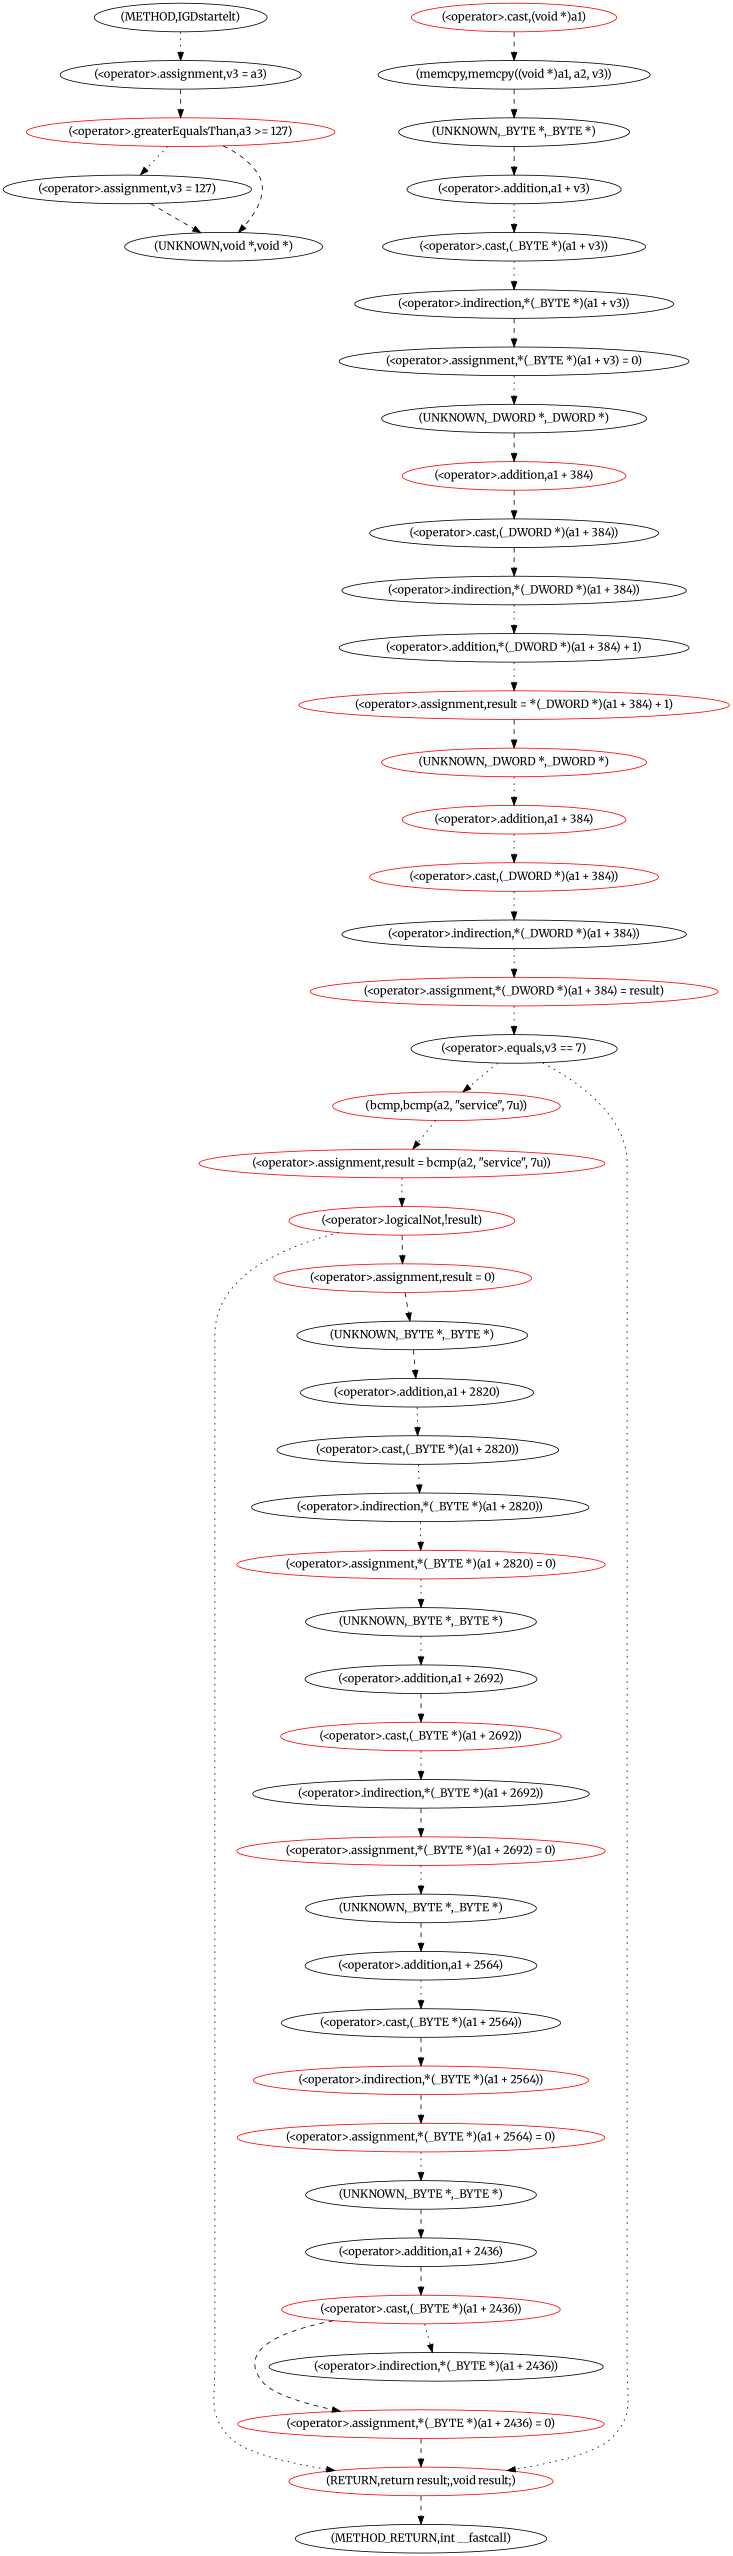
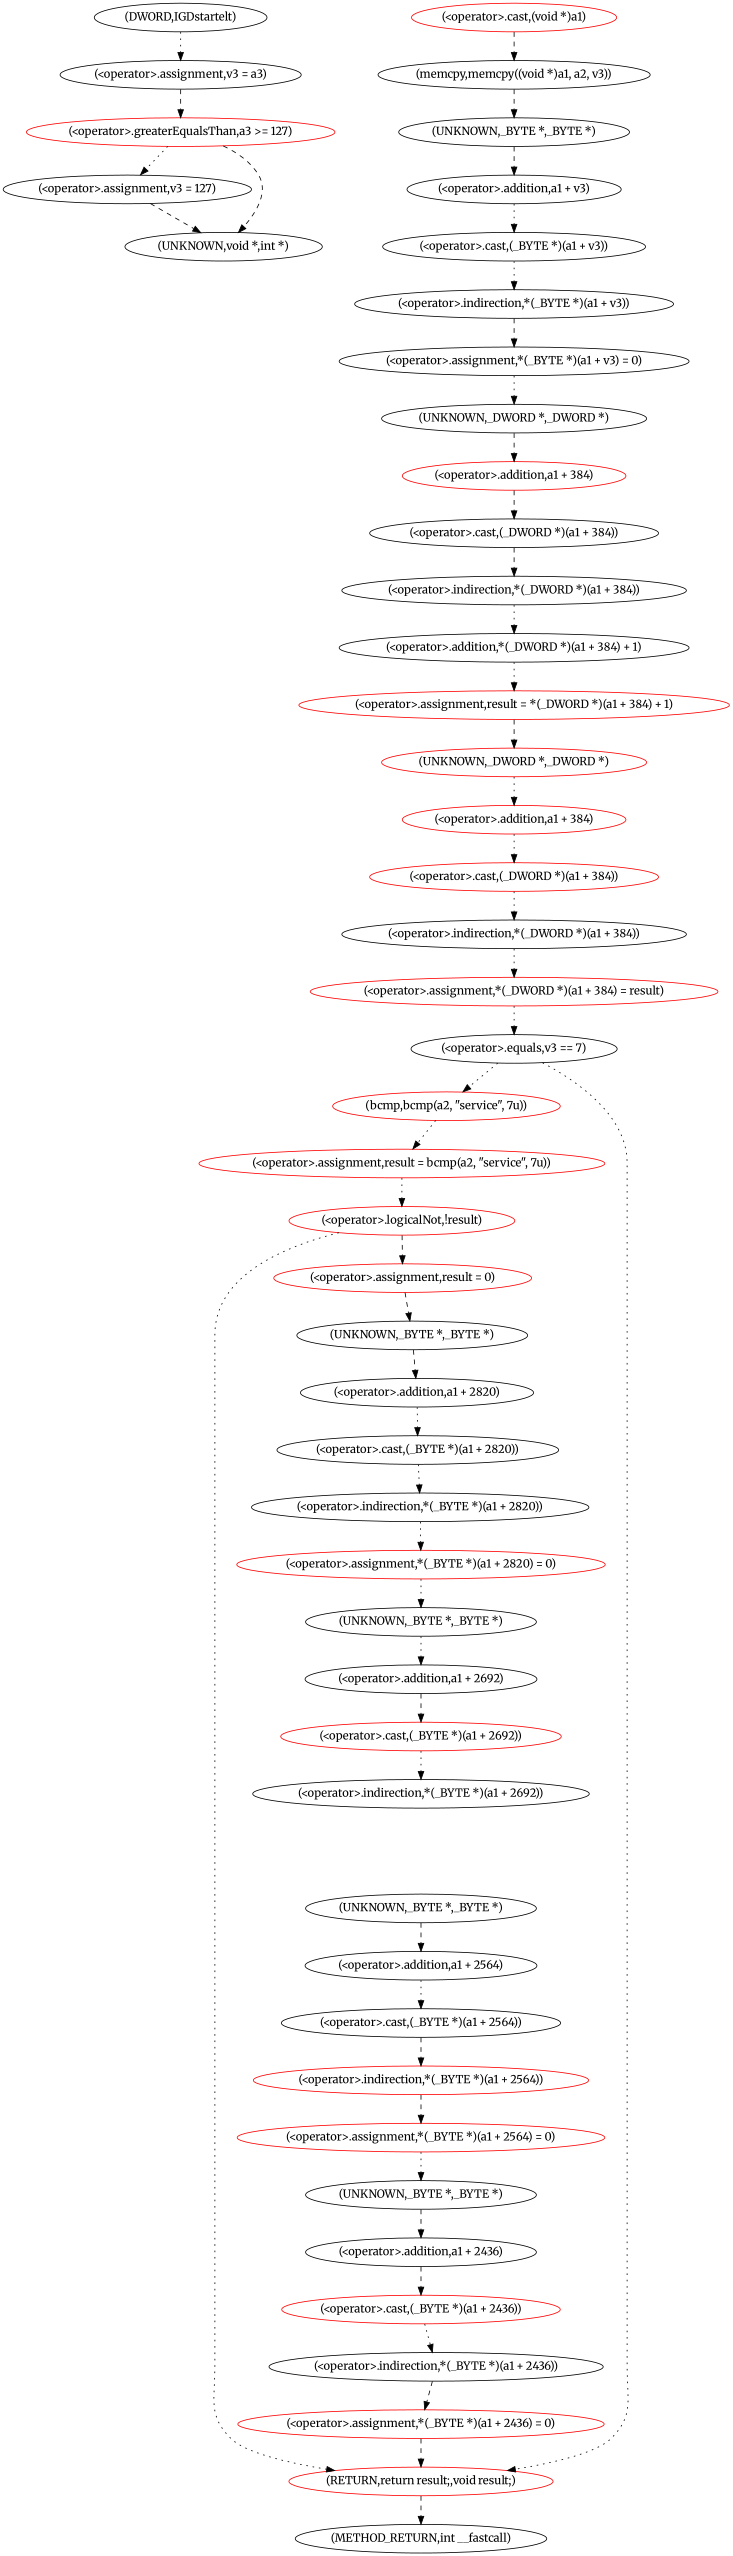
node "(METHOD,IGDstartelt)": label "(METHOD,IGDstartelt)" -> "(DWORD,IGDstartelt)"
node "(UNKNOWN,void *,void *)": label "(UNKNOWN,void *,void *)" -> "(UNKNOWN,void *,int *)"
node "(<operator>.assignment,*(_BYTE *)(a1 + 2692) = 0)": removed
edge "(<operator>.cast,(_BYTE *)(a1 + 2436))" -> "(<operator>.assignment,*(_BYTE *)(a1 + 2436) = 0)": now "(<operator>.indirection,*(_BYTE *)(a1 + 2436))" -> "(<operator>.assignment,*(_BYTE *)(a1 + 2436) = 0)"
